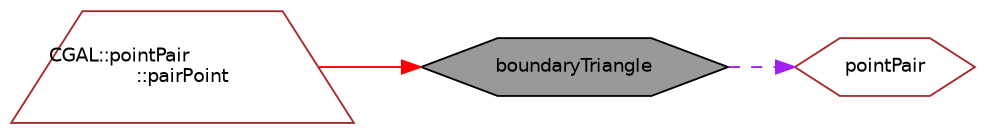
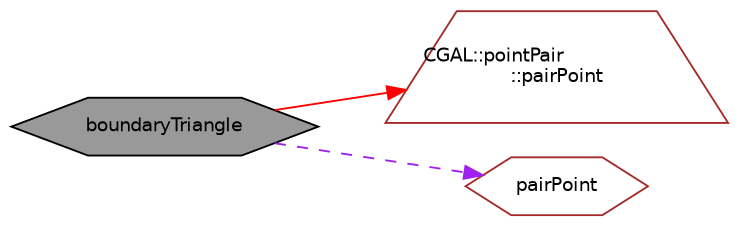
edge "CGAL::pointPair ::pairPoint" -> "boundaryTriangle": reversed
node "pointPair": label "pointPair" -> "pairPoint"
